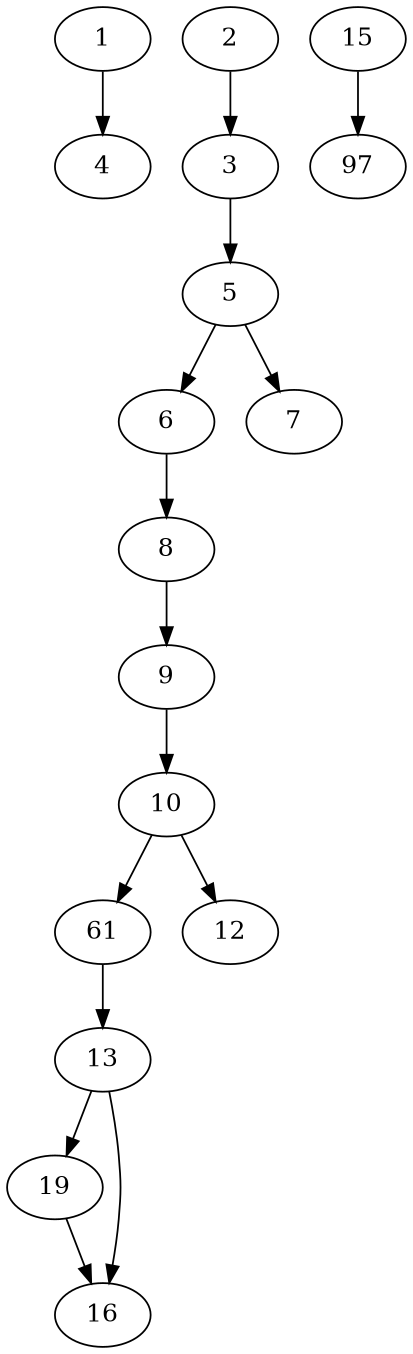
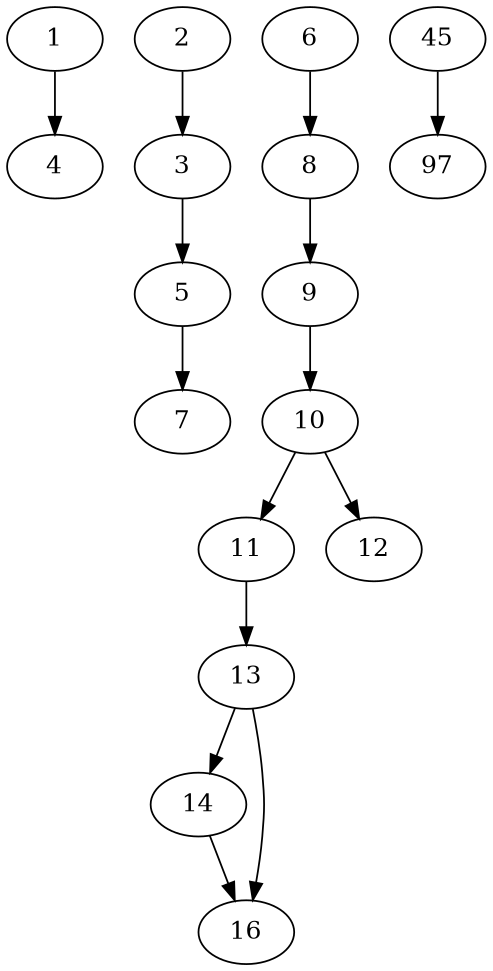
node "15": label "15" -> "45"
edge "5" -> "6": removed
node "61": label "61" -> "11"
node "19": label "19" -> "14"
